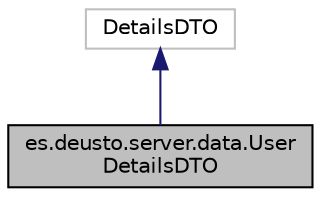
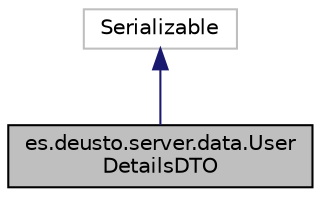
node "DetailsDTO": label "DetailsDTO" -> "Serializable"
